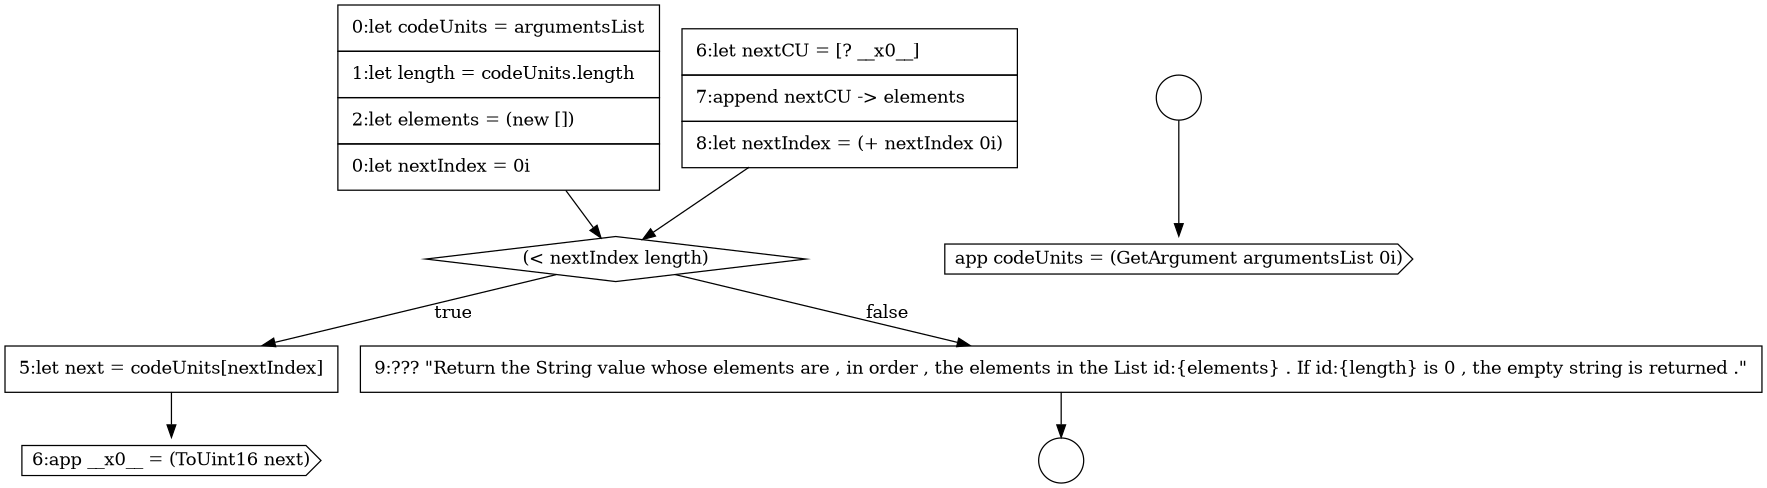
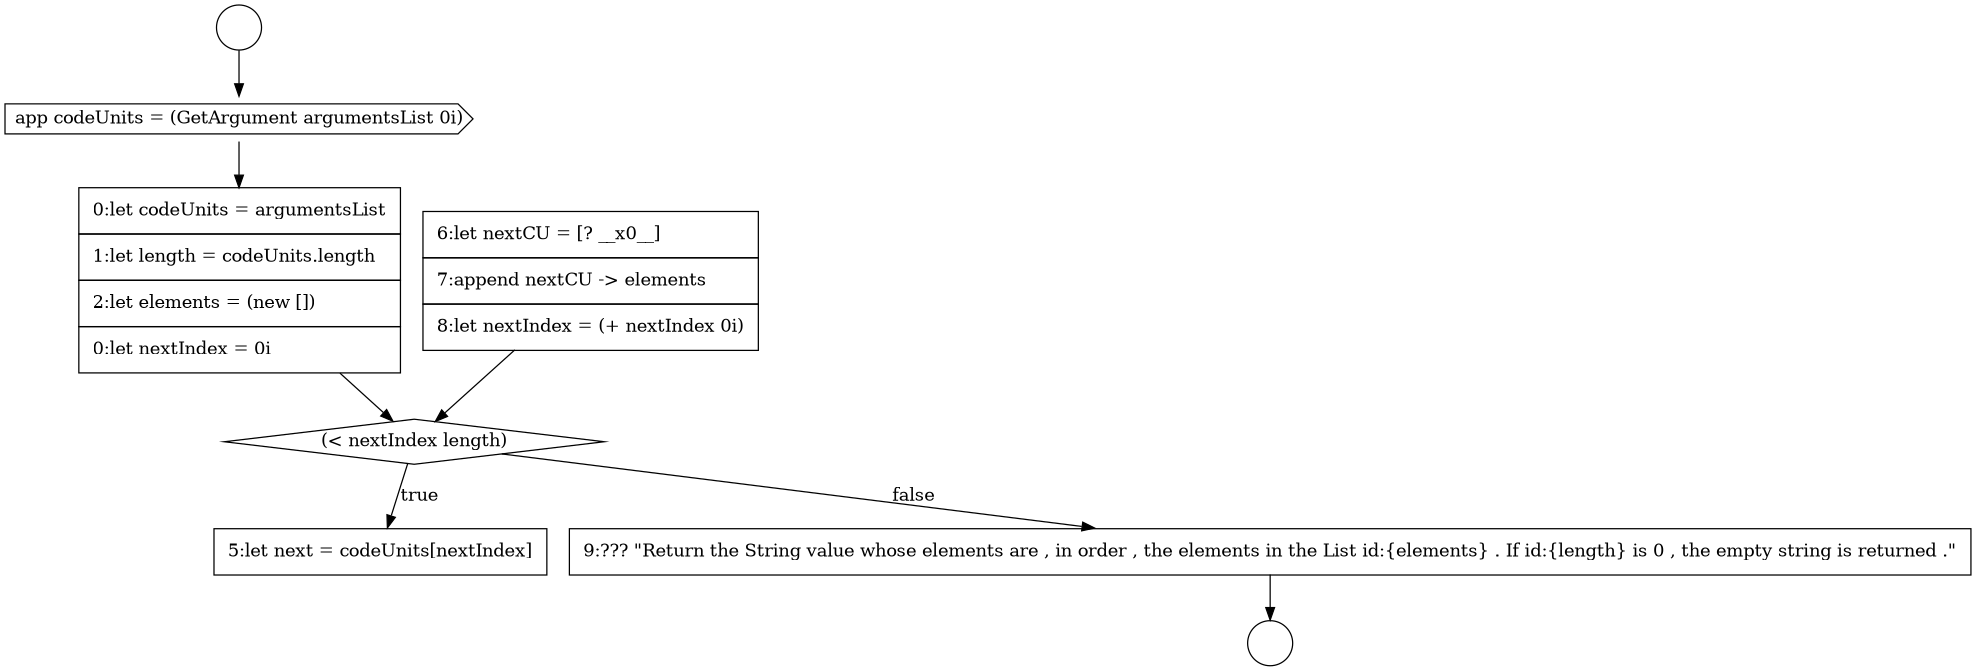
edge "app codeUnits = (GetArgument argumentsList 0i)" -> "0:let codeUnits = argumentsList": added
node "6:app __x0__ = (ToUint16 next)": removed
